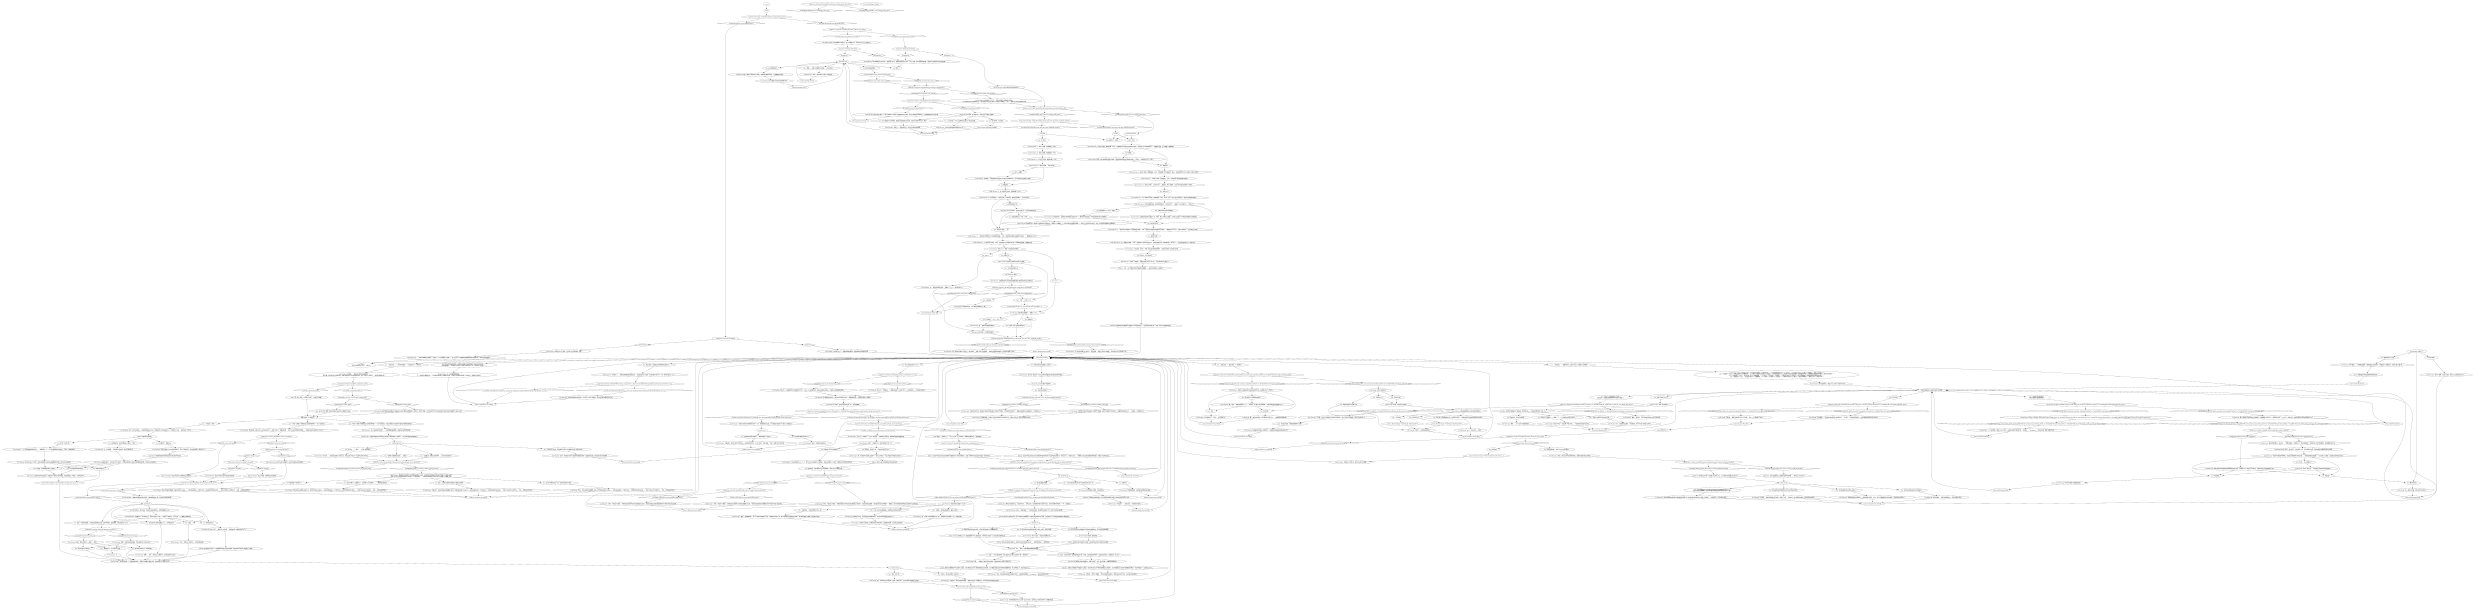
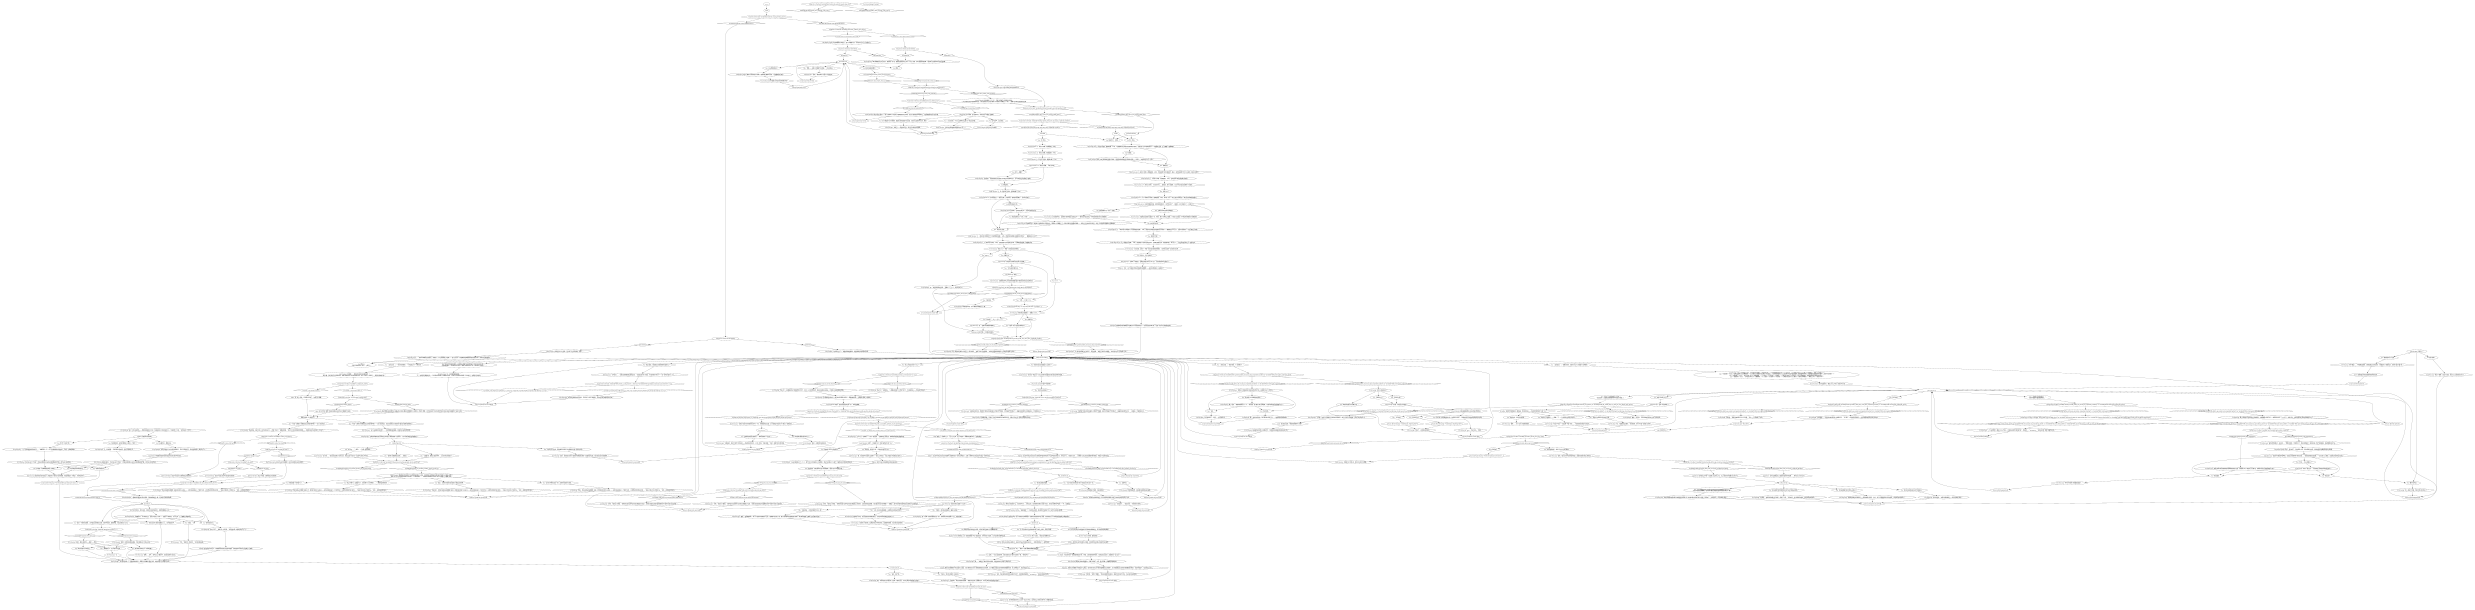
node "也许负责搬运的人是想向他的同伴炫耀": label "也许负责搬运的人是想向他的同伴炫耀" -> "theheavysetone"
node "You: “有何高见，警督？”": removed
